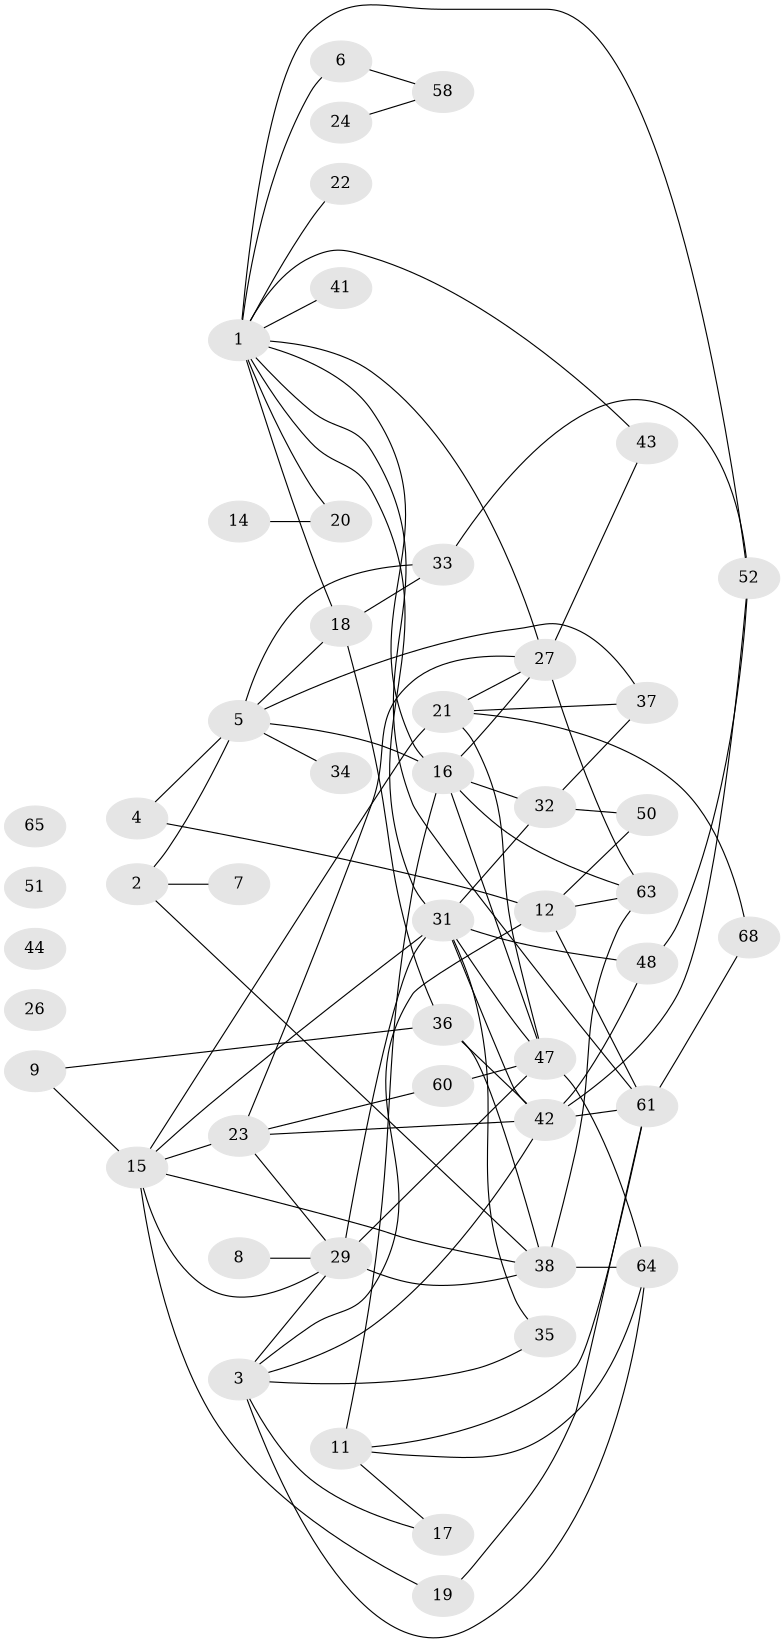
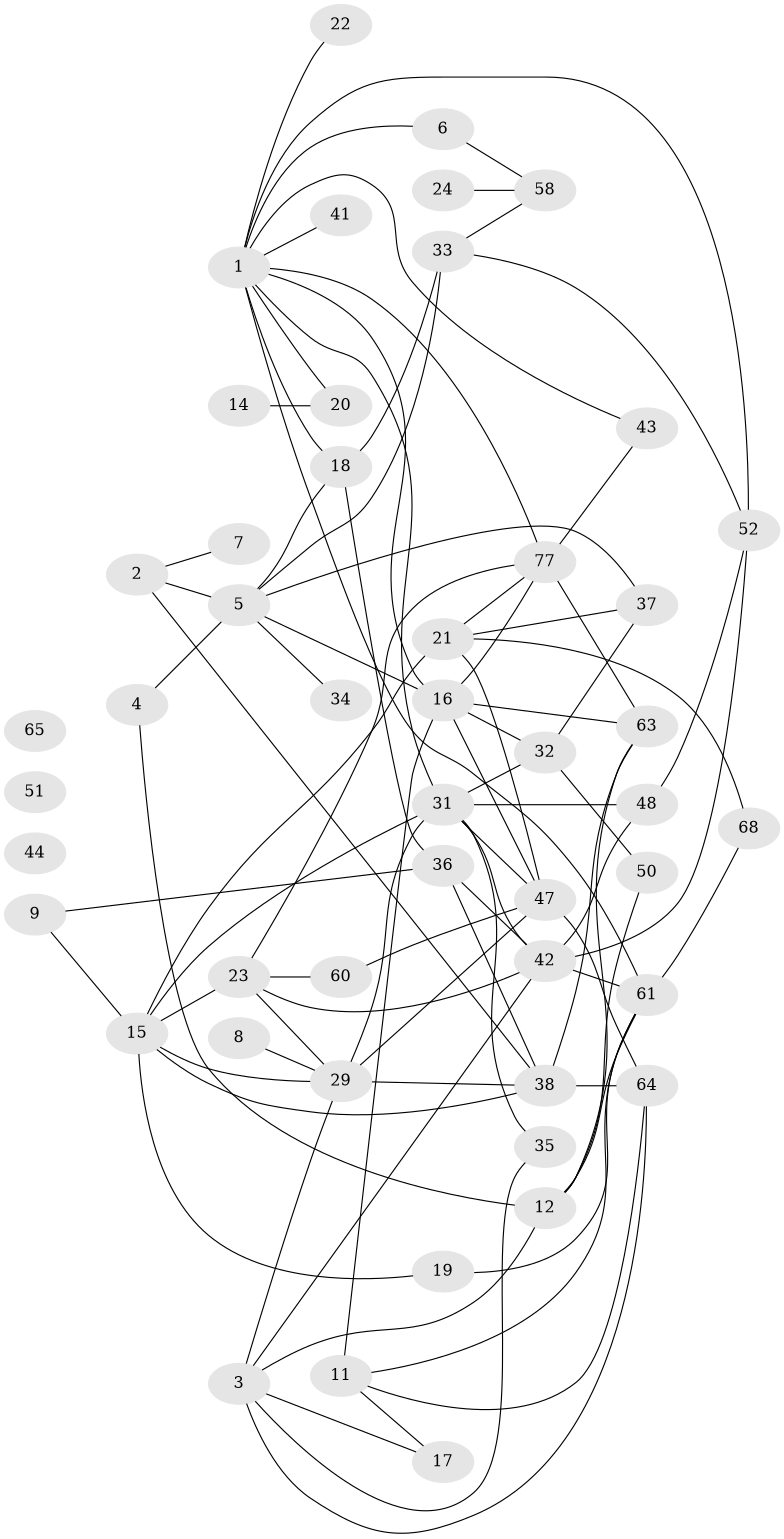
edge "58" -- "33": added
node "27": label "27" -> "77"
node "26": removed
